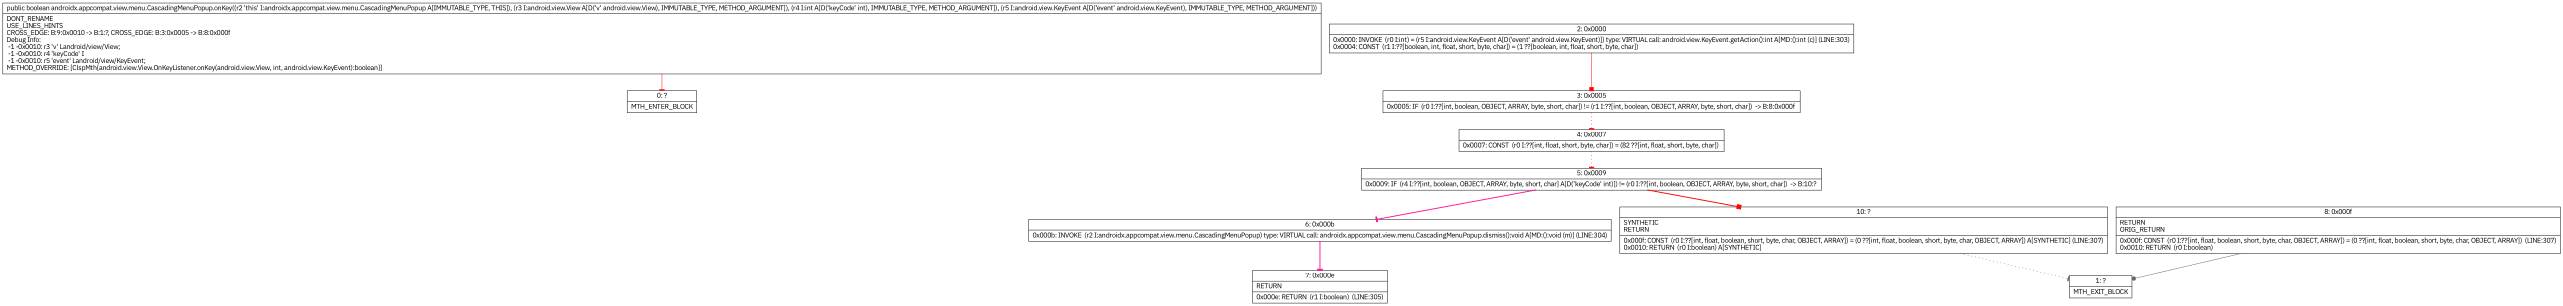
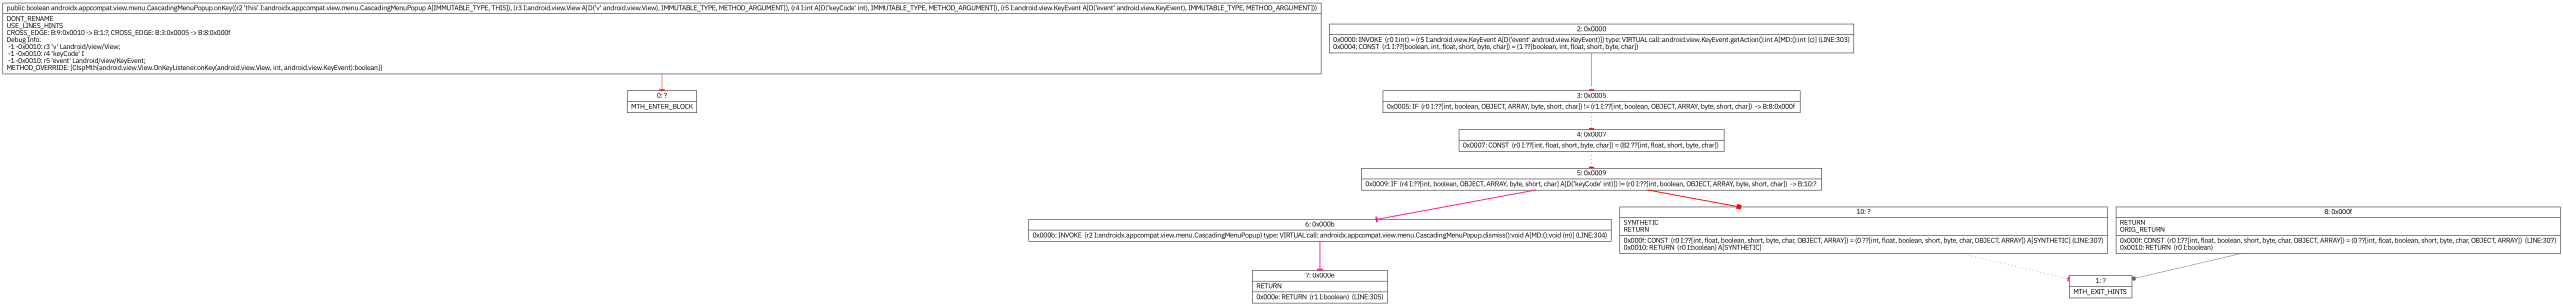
edge "2: 0x0000" -> "3: 0x0005": arrowhead box -> tee
edge "10: ?" -> "1: ?": color gray40 -> deeppink
node "1: ?": text "MTH_EXIT_BLOCK" -> "MTH_EXIT_HINTS"
